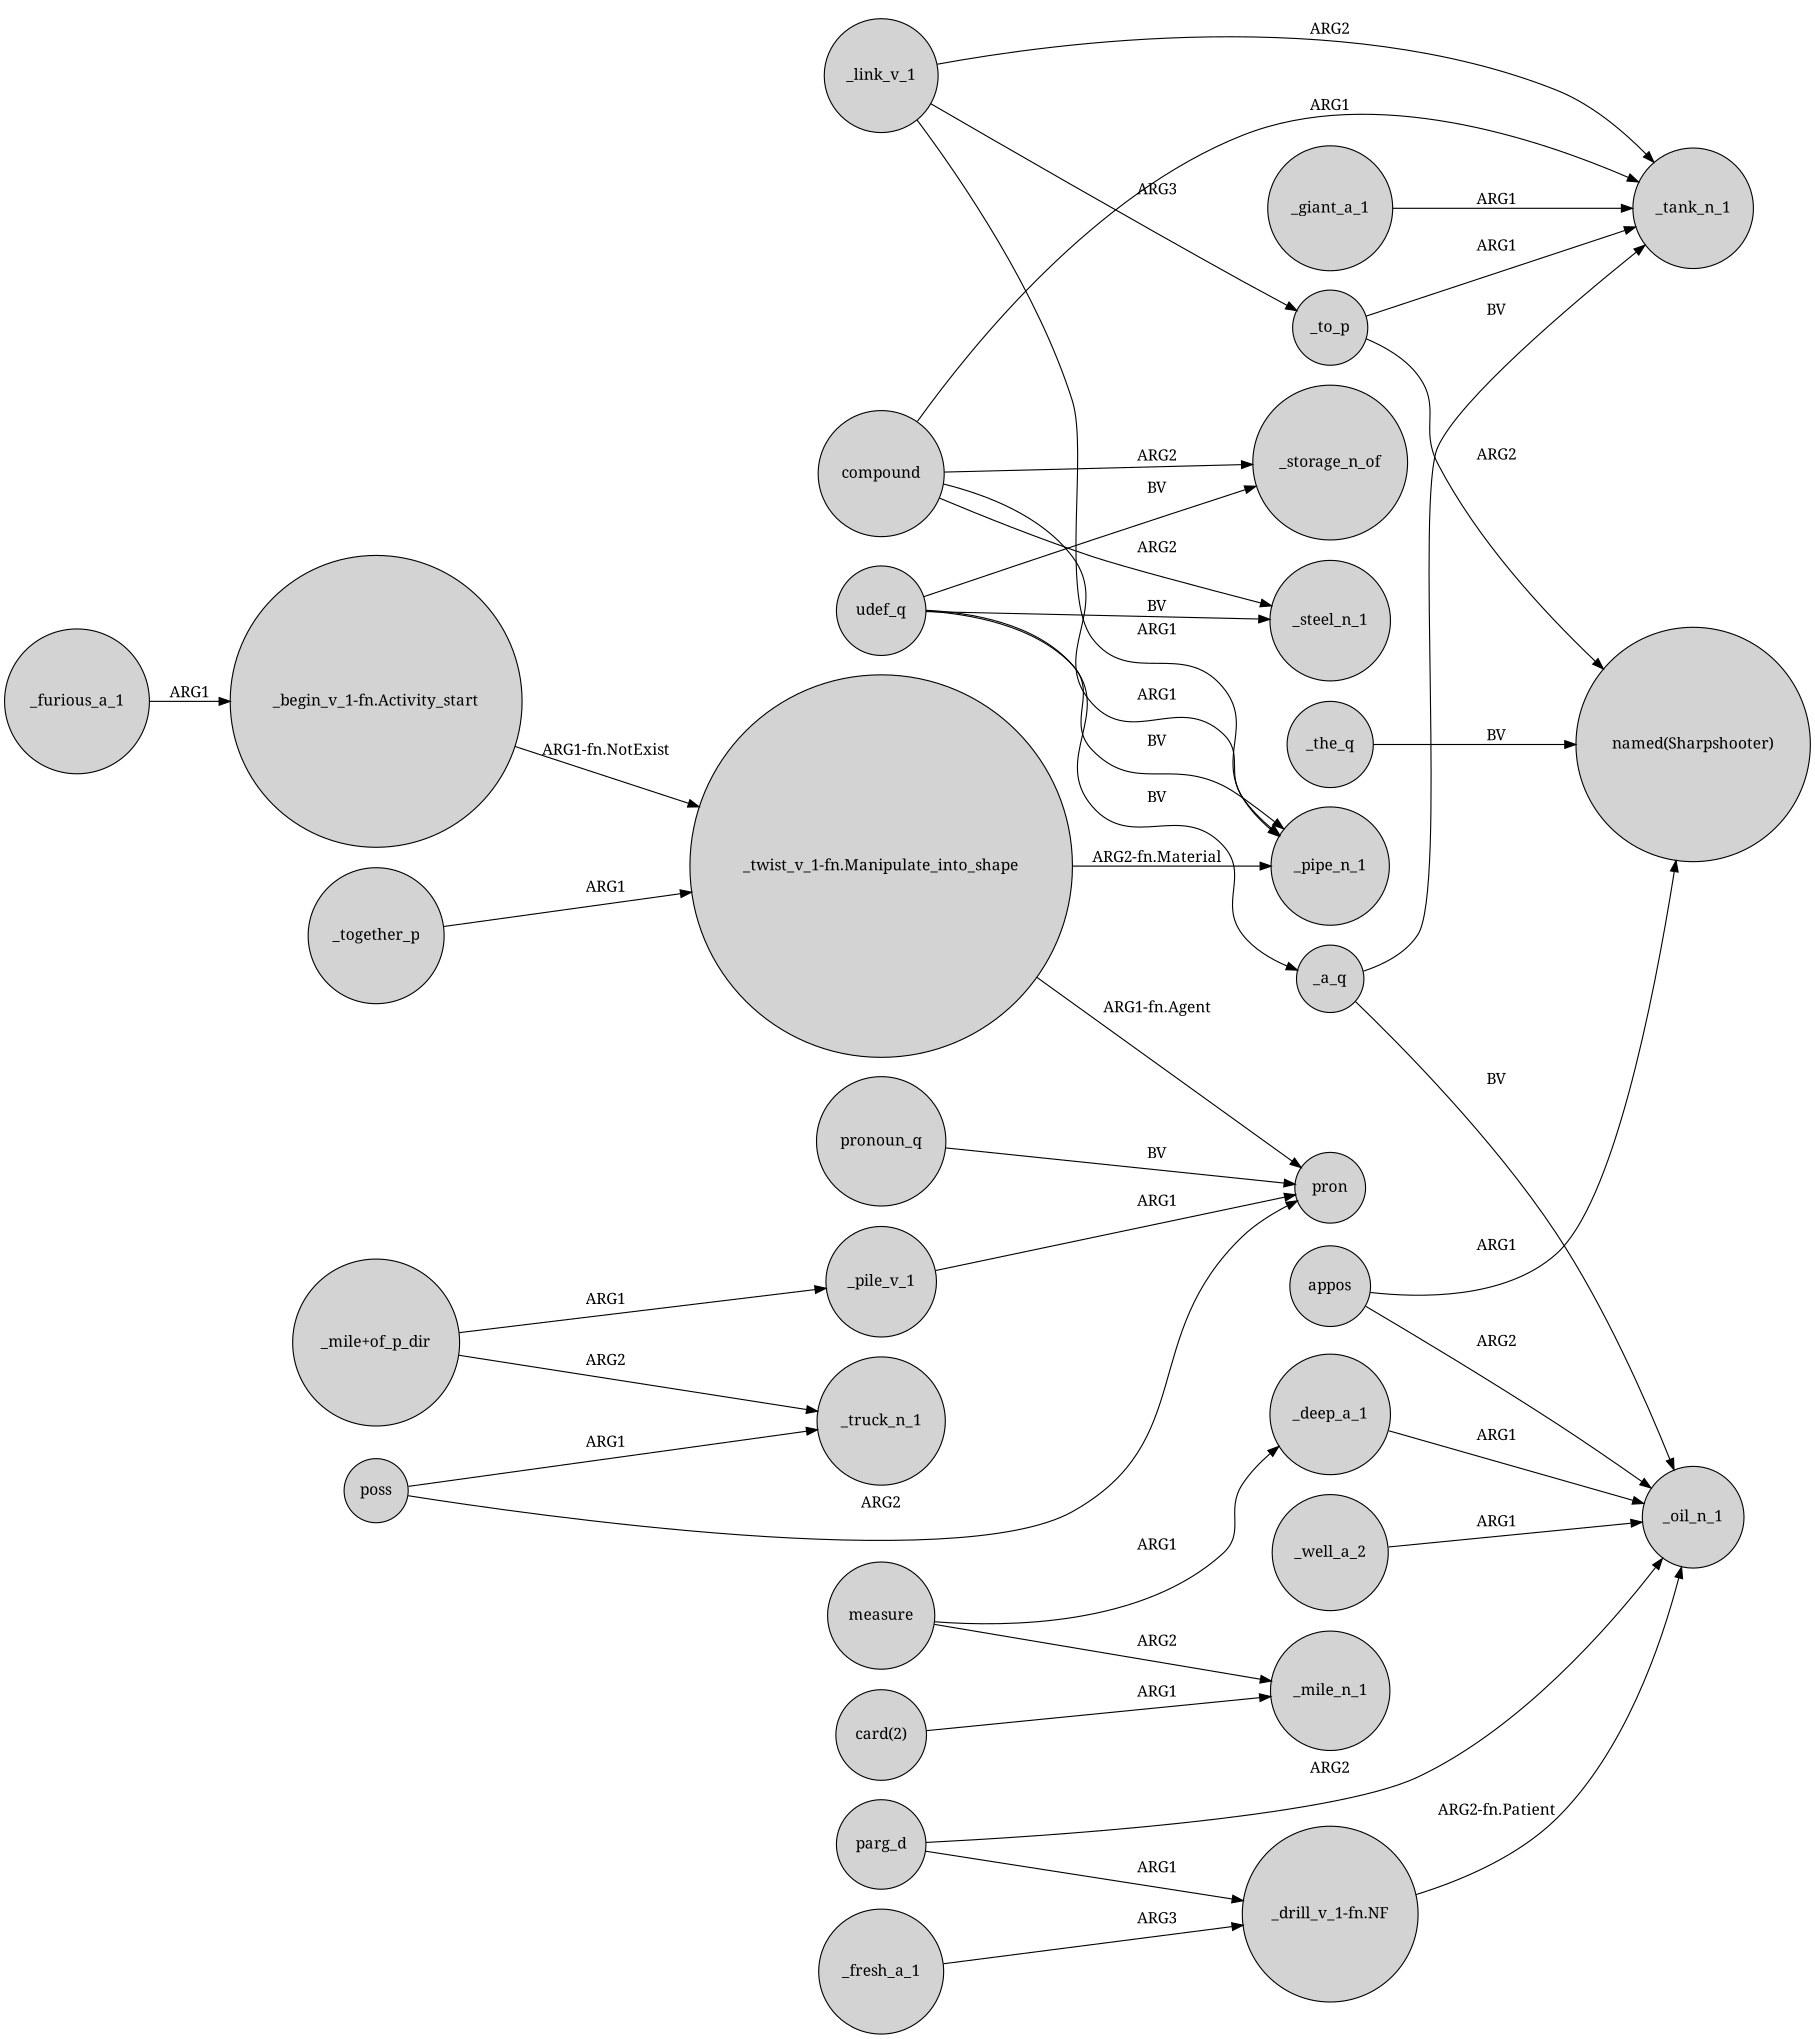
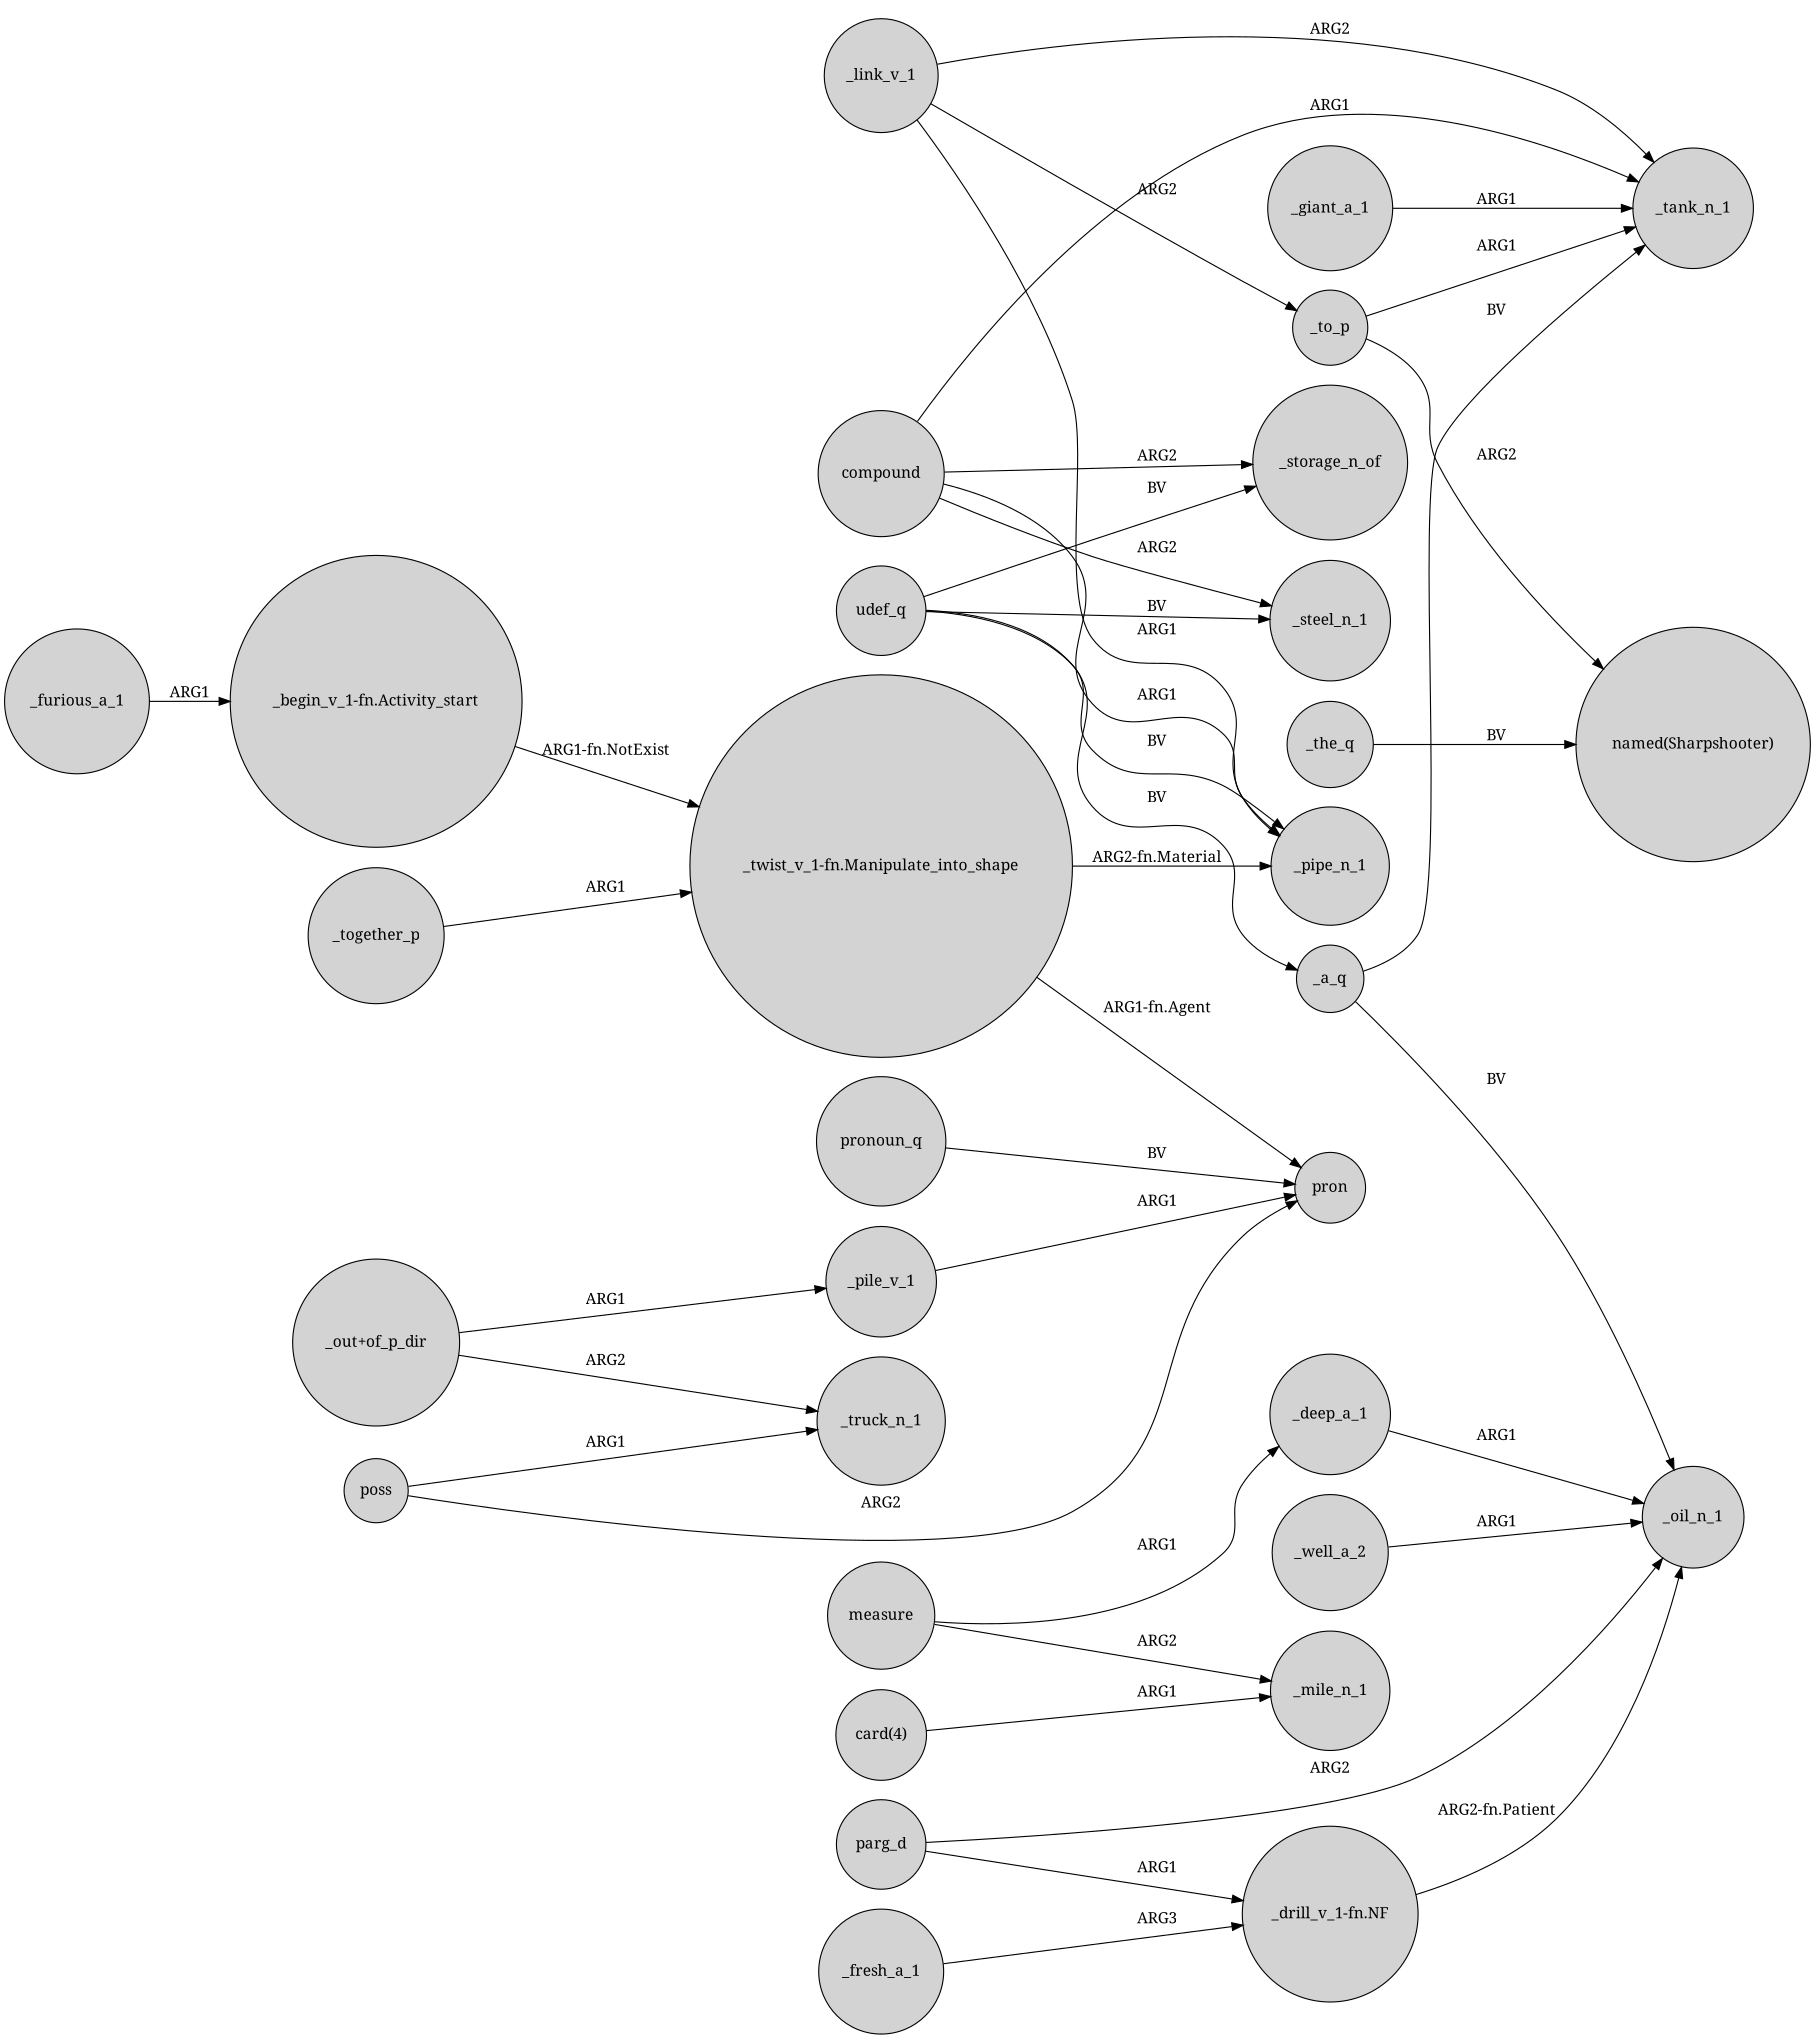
edge "_link_v_1" -> "_to_p": label "ARG3" -> "ARG2"
node "appos": removed
node "_mile+of_p_dir": label "_mile+of_p_dir" -> "_out+of_p_dir"
node "card(2)": label "card(2)" -> "card(4)"
